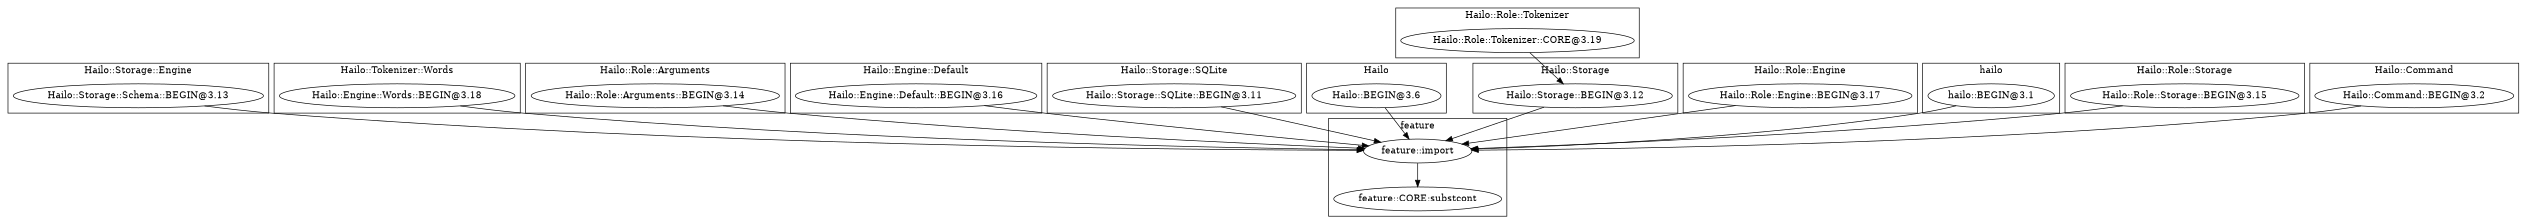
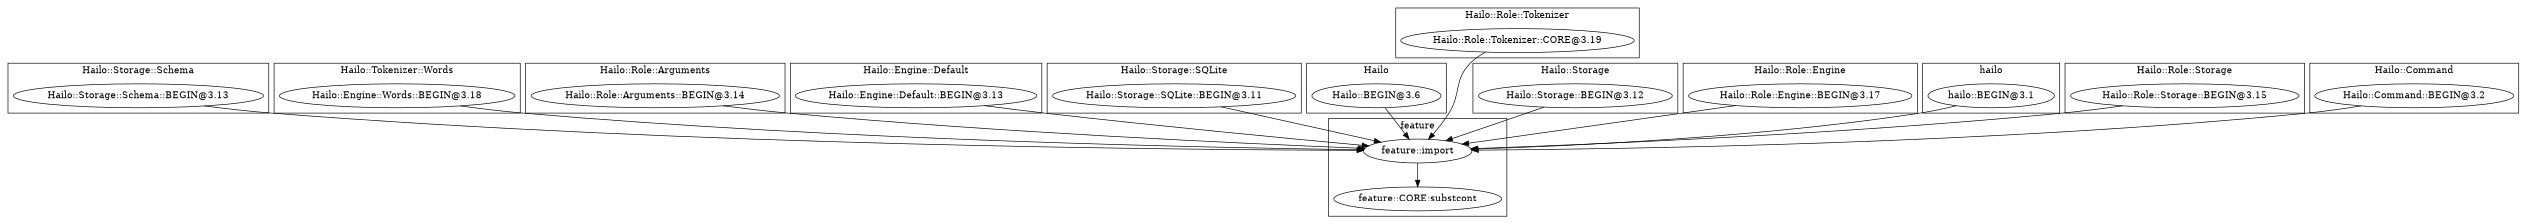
edge "Hailo::Role::Tokenizer::CORE@3.19" -> "Hailo::Storage::BEGIN@3.12": now "Hailo::Role::Tokenizer::CORE@3.19" -> "feature::import"
cluster "Hailo::Storage::Engine": label "Hailo::Storage::Engine" -> "Hailo::Storage::Schema"
node "Hailo::Engine::Default::BEGIN@3.16": label "Hailo::Engine::Default::BEGIN@3.16" -> "Hailo::Engine::Default::BEGIN@3.13"
